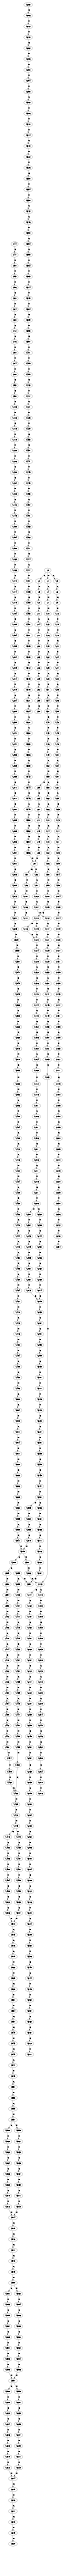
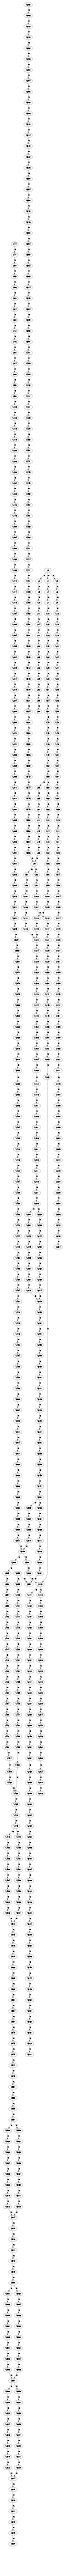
edge "S110" -> "S116": now "S111" -> "S116"
